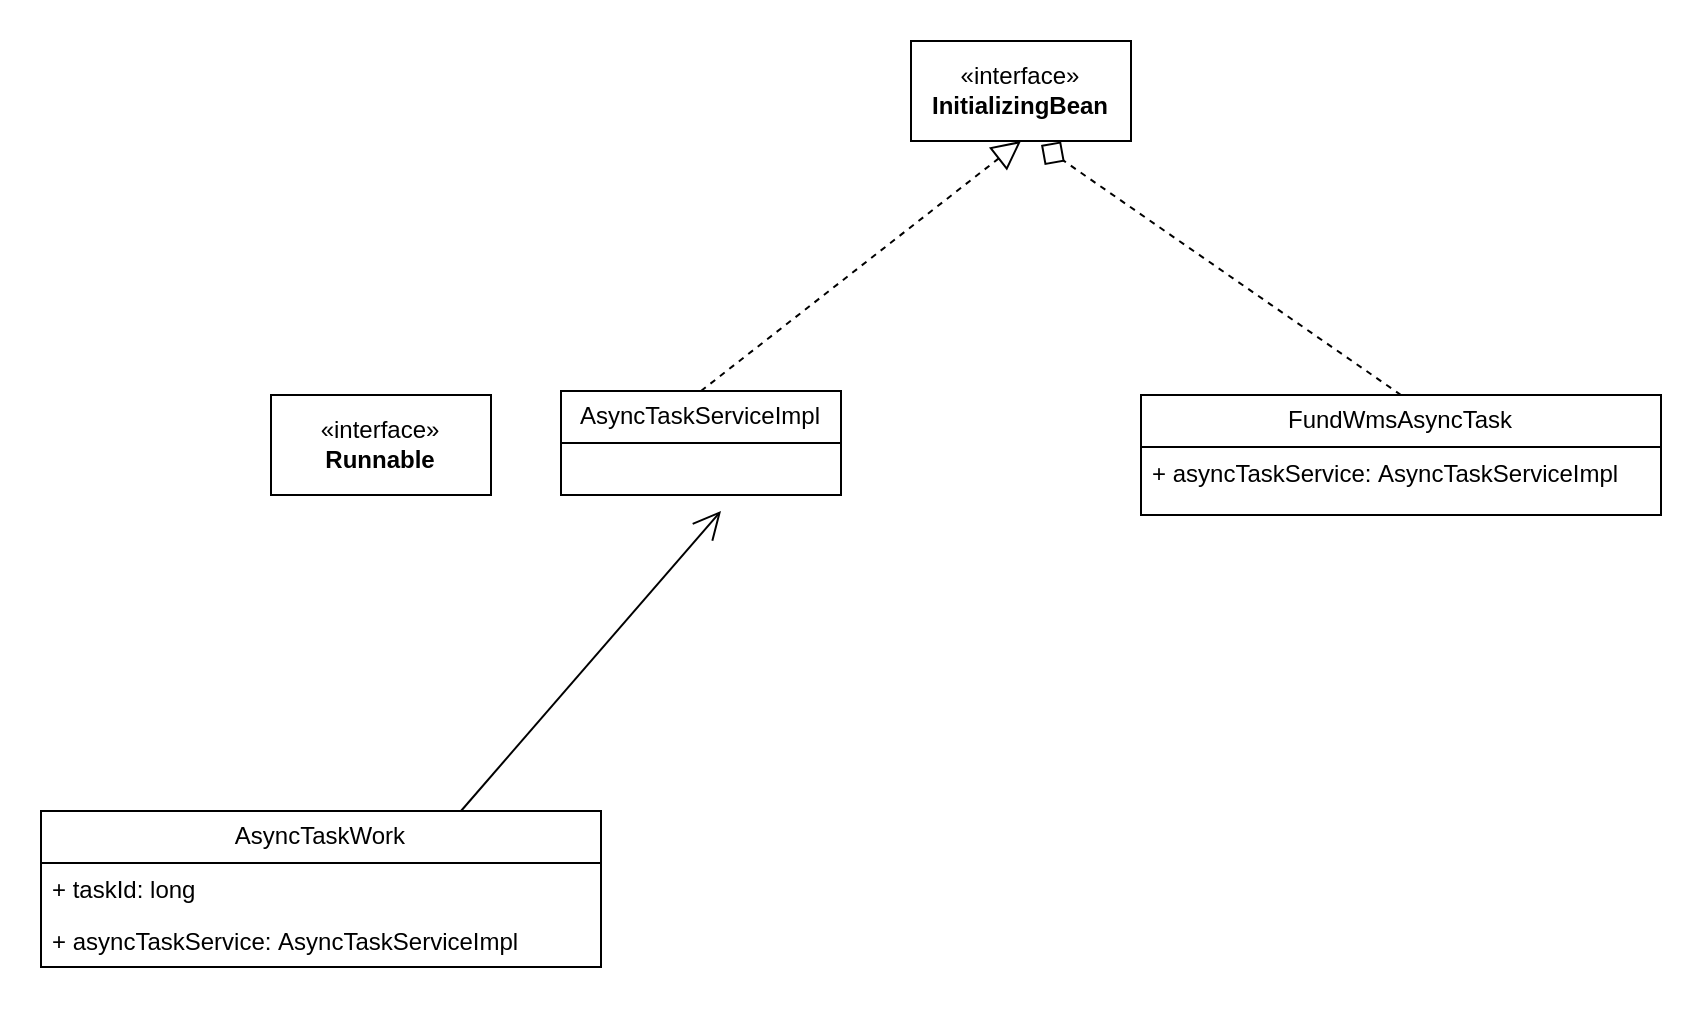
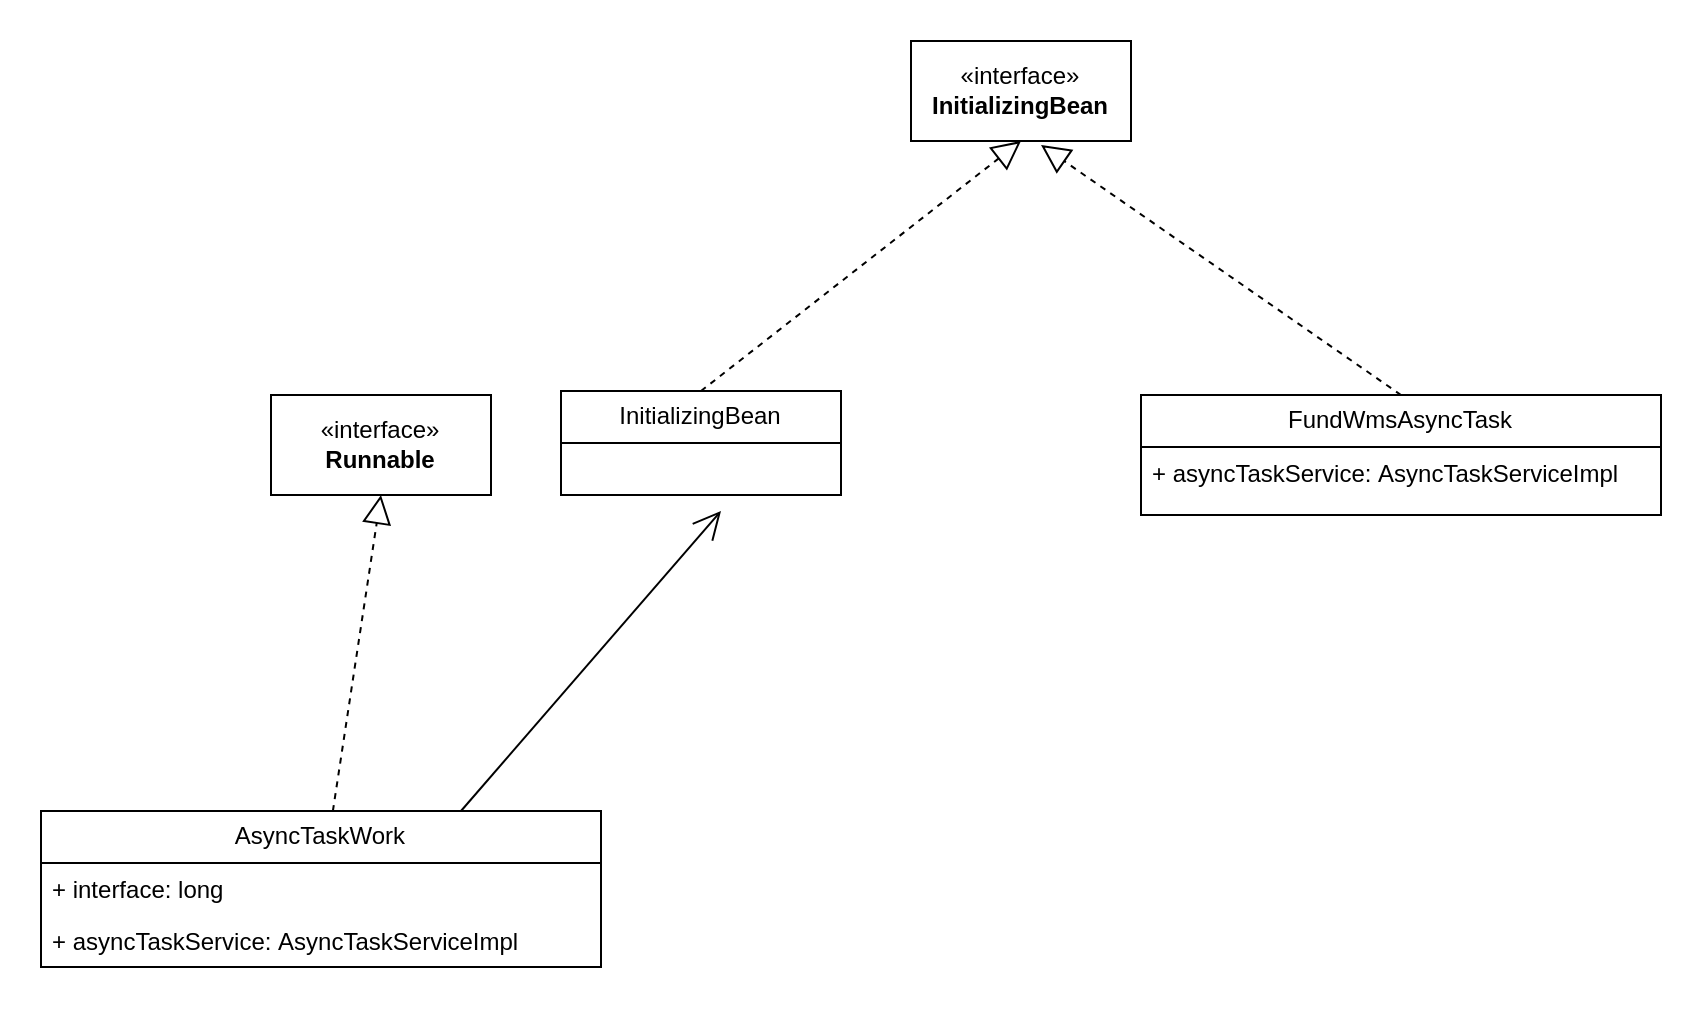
edge "FundWmsAsyncTask" -> "«interface» InitializingBean": arrowhead diamond -> block
node "AsyncTaskServiceImpl": label "AsyncTaskServiceImpl" -> "InitializingBean"
edge "AsyncTaskWork" -> "«interface» Runnable": added
node "+ taskId: long": label "+ taskId: long" -> "+ interface: long"
